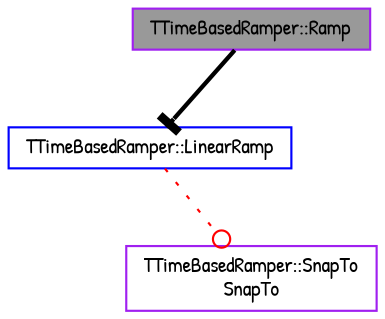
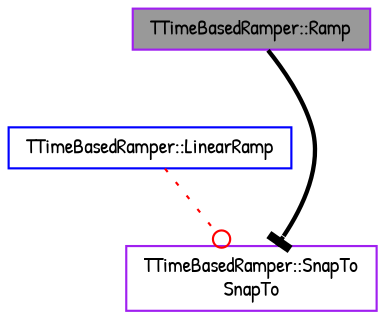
edge "TTimeBasedRamper::Ramp" -> "TTimeBasedRamper::LinearRamp": now "TTimeBasedRamper::Ramp" -> "TTimeBasedRamper::SnapTo SnapTo"
